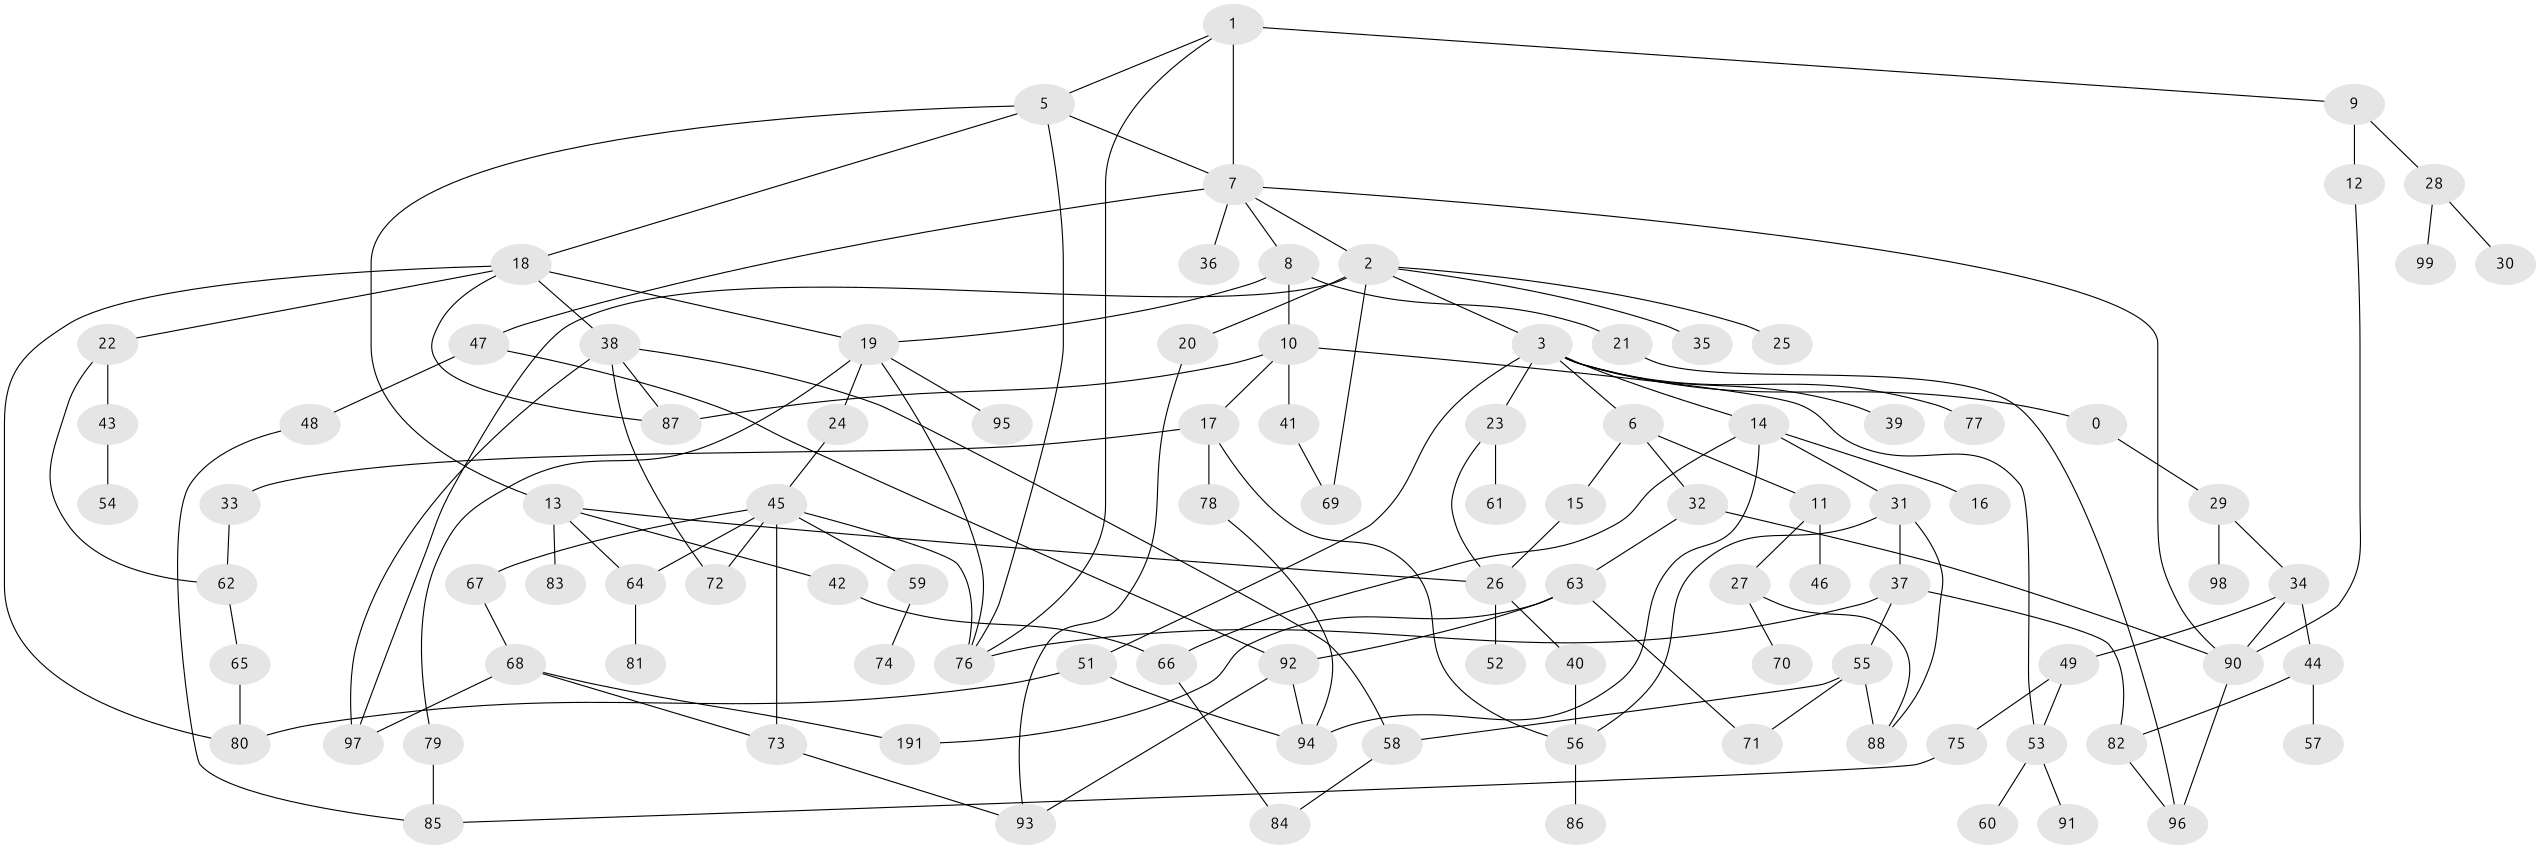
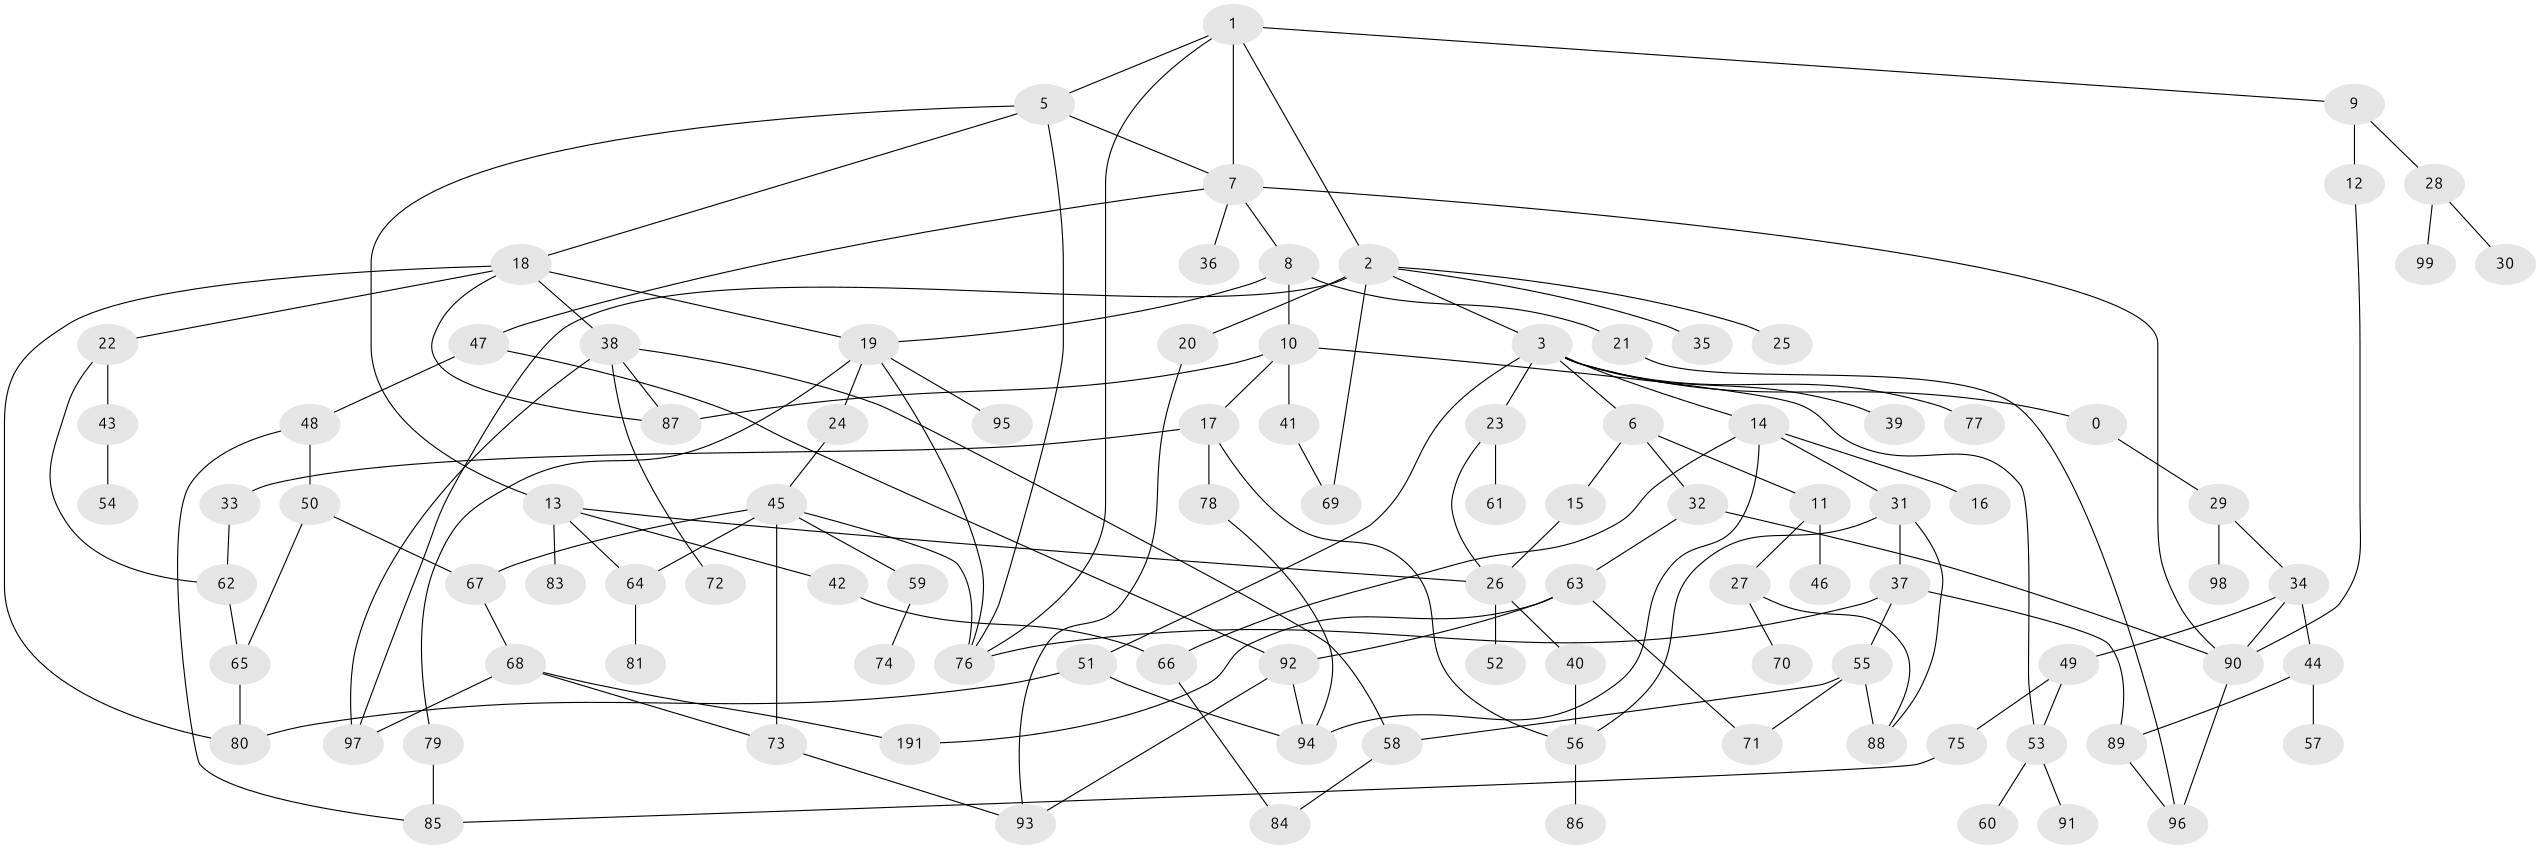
edge "7" -- "2": now "1" -- "2"
node "50": added
edge "45" -- "72": removed
node "82": label "82" -> "89"
